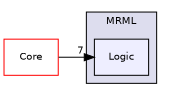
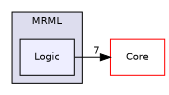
edge "Core" -> "Logic": reversed
